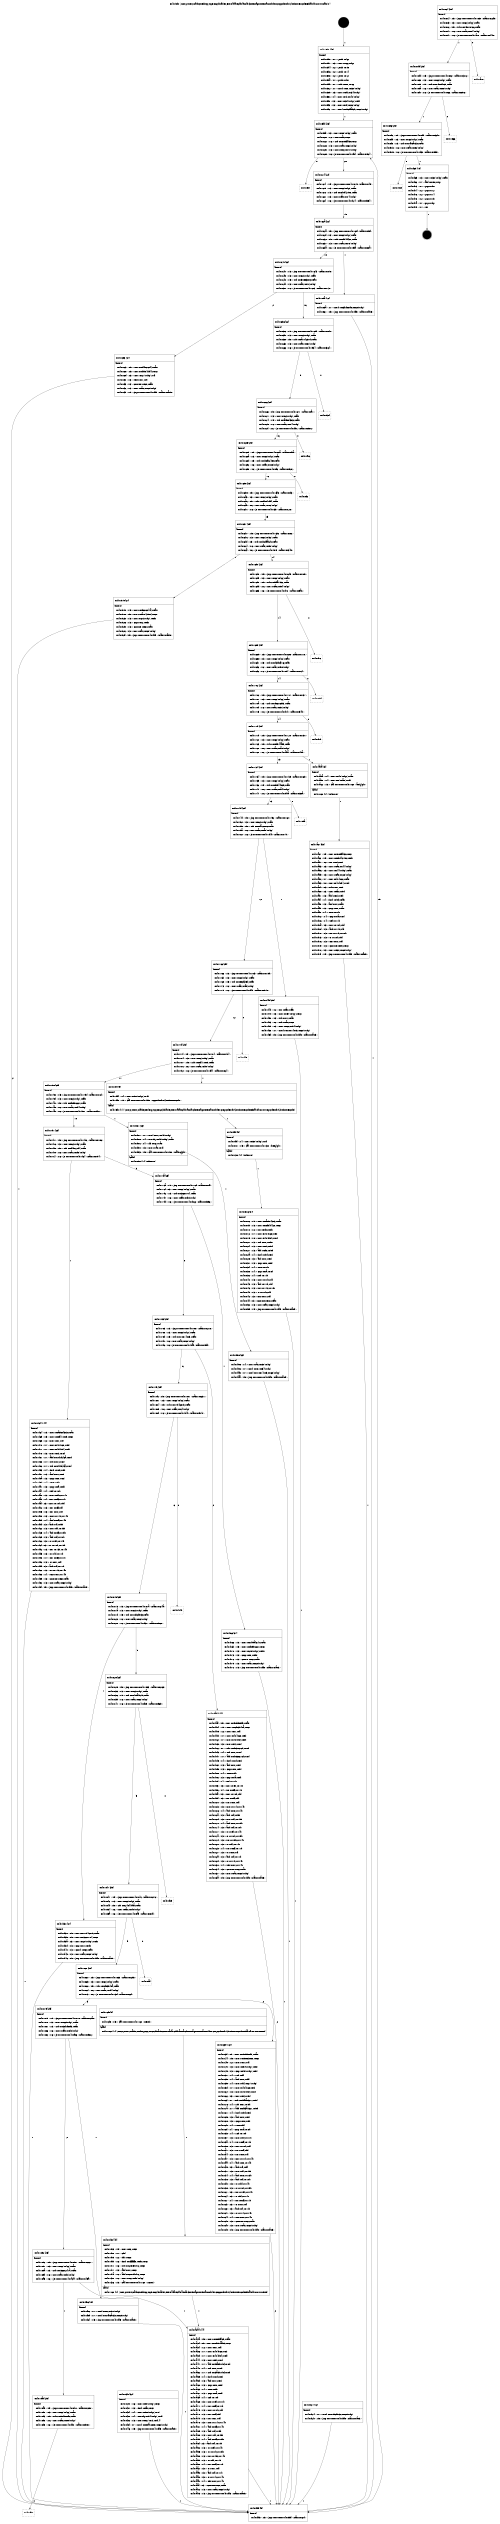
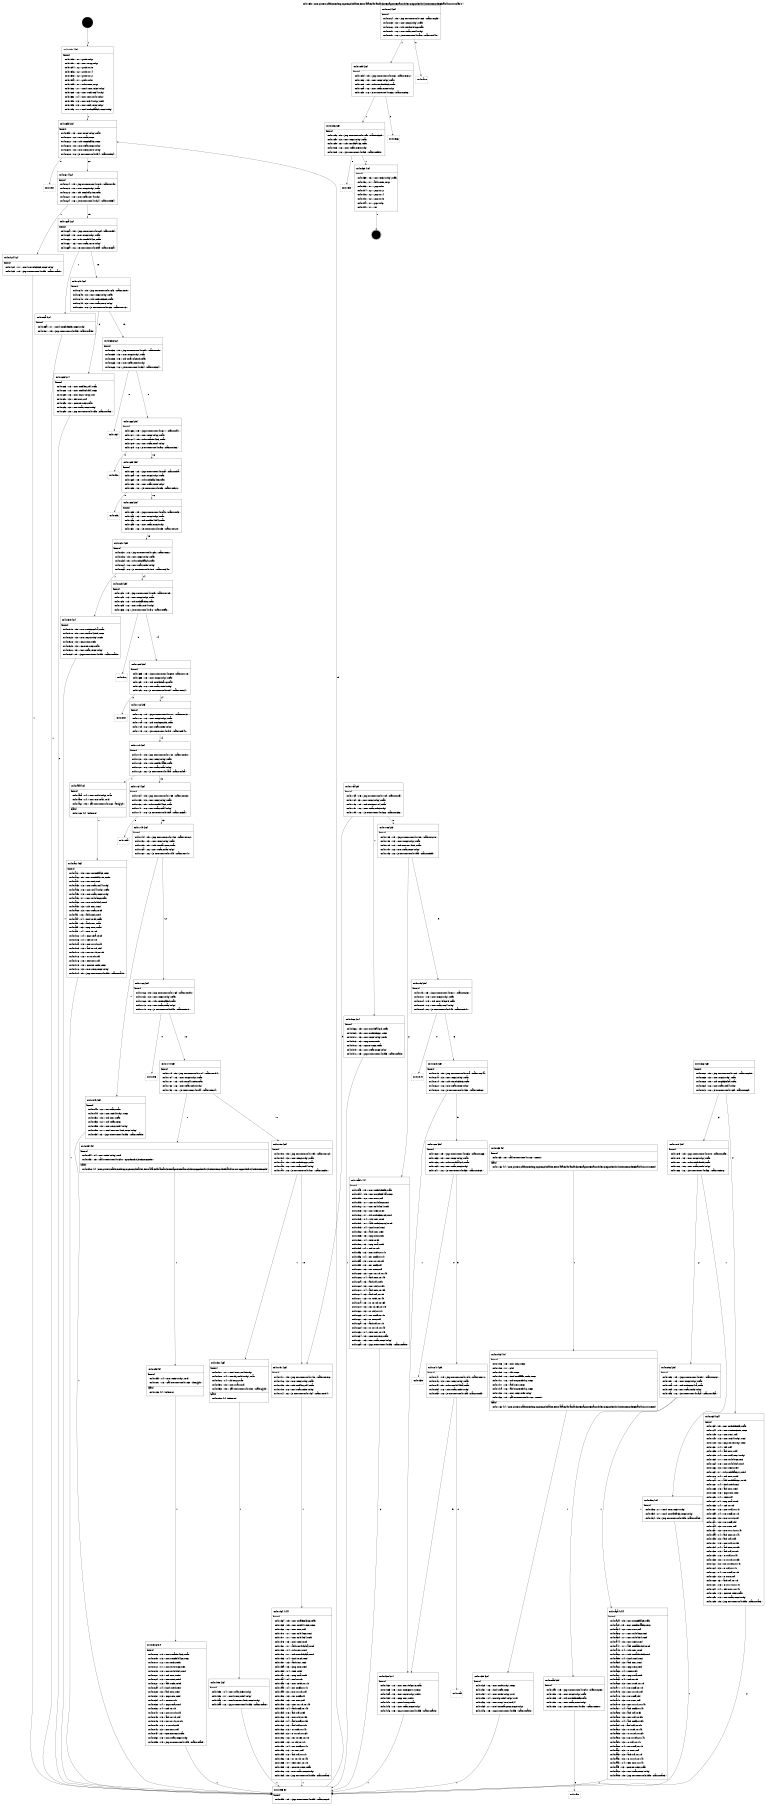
edge "0x401614 [22]" -> "0x401b24 [12]": added, label "1"
node "0x401f1b": removed
edge "0x4017b1 [25]" -> "0x4017ca [25]": reversed
edge "0x401847 [25]" -> "0x401860 [25]": now "0x401847 [25]" -> "0x401b30 [27]"
edge "0x401d03 [40]" -> "0x401a2a [144]": now "0x401d03 [40]" -> "0x401d2b [32]"
